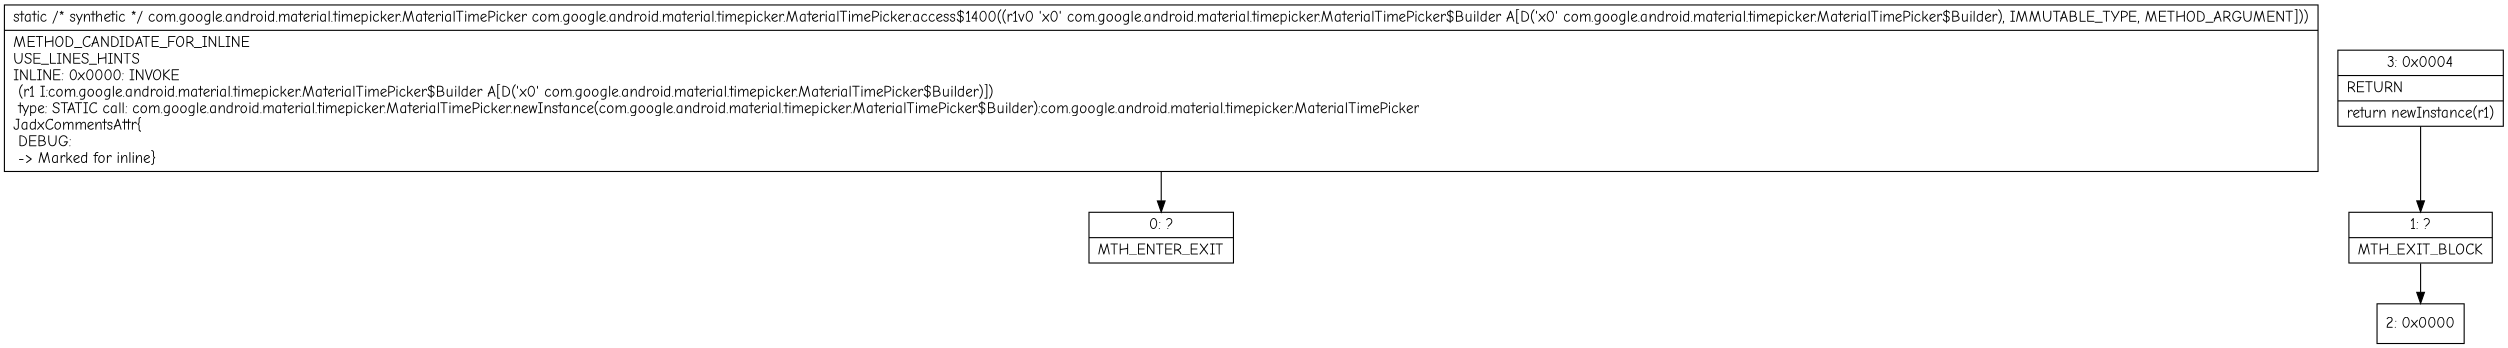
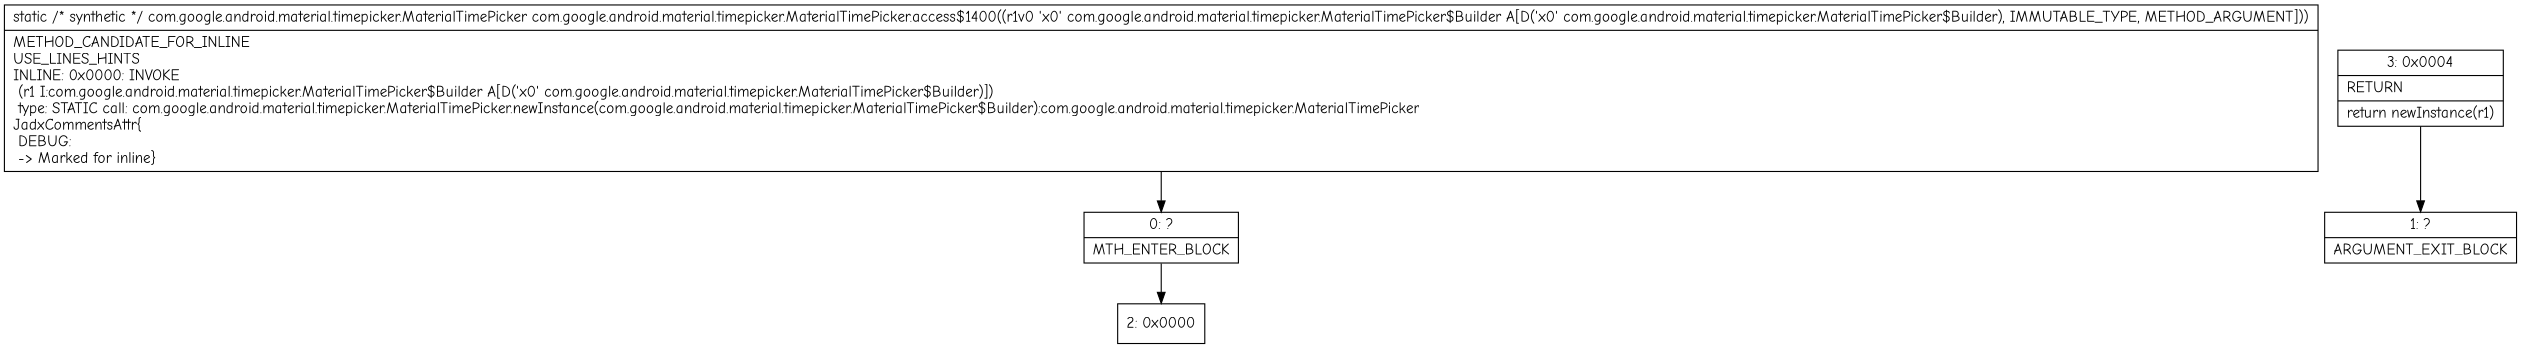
node "0: ?": text "MTH_ENTER_EXIT" -> "MTH_ENTER_BLOCK"
node "1: ?": text "MTH_EXIT_BLOCK" -> "ARGUMENT_EXIT_BLOCK"
edge "1: ?" -> "2: 0x0000": now "0: ?" -> "2: 0x0000"
